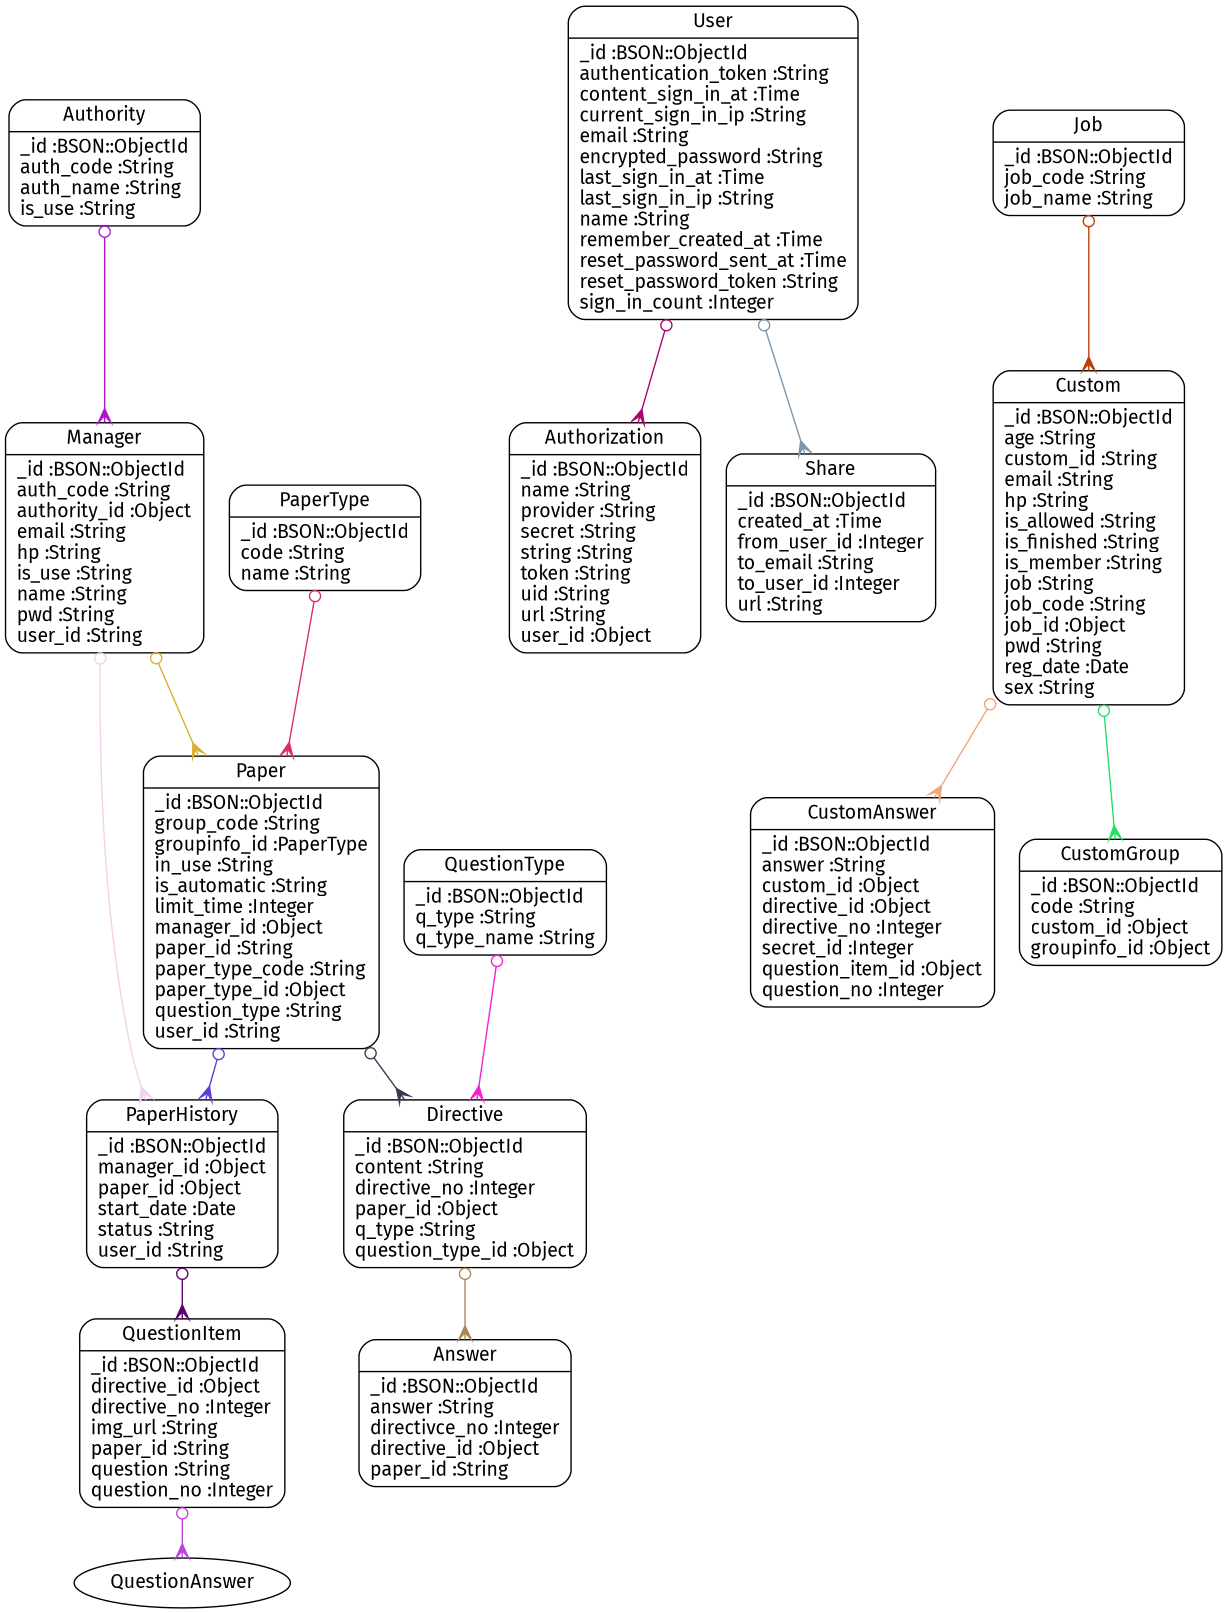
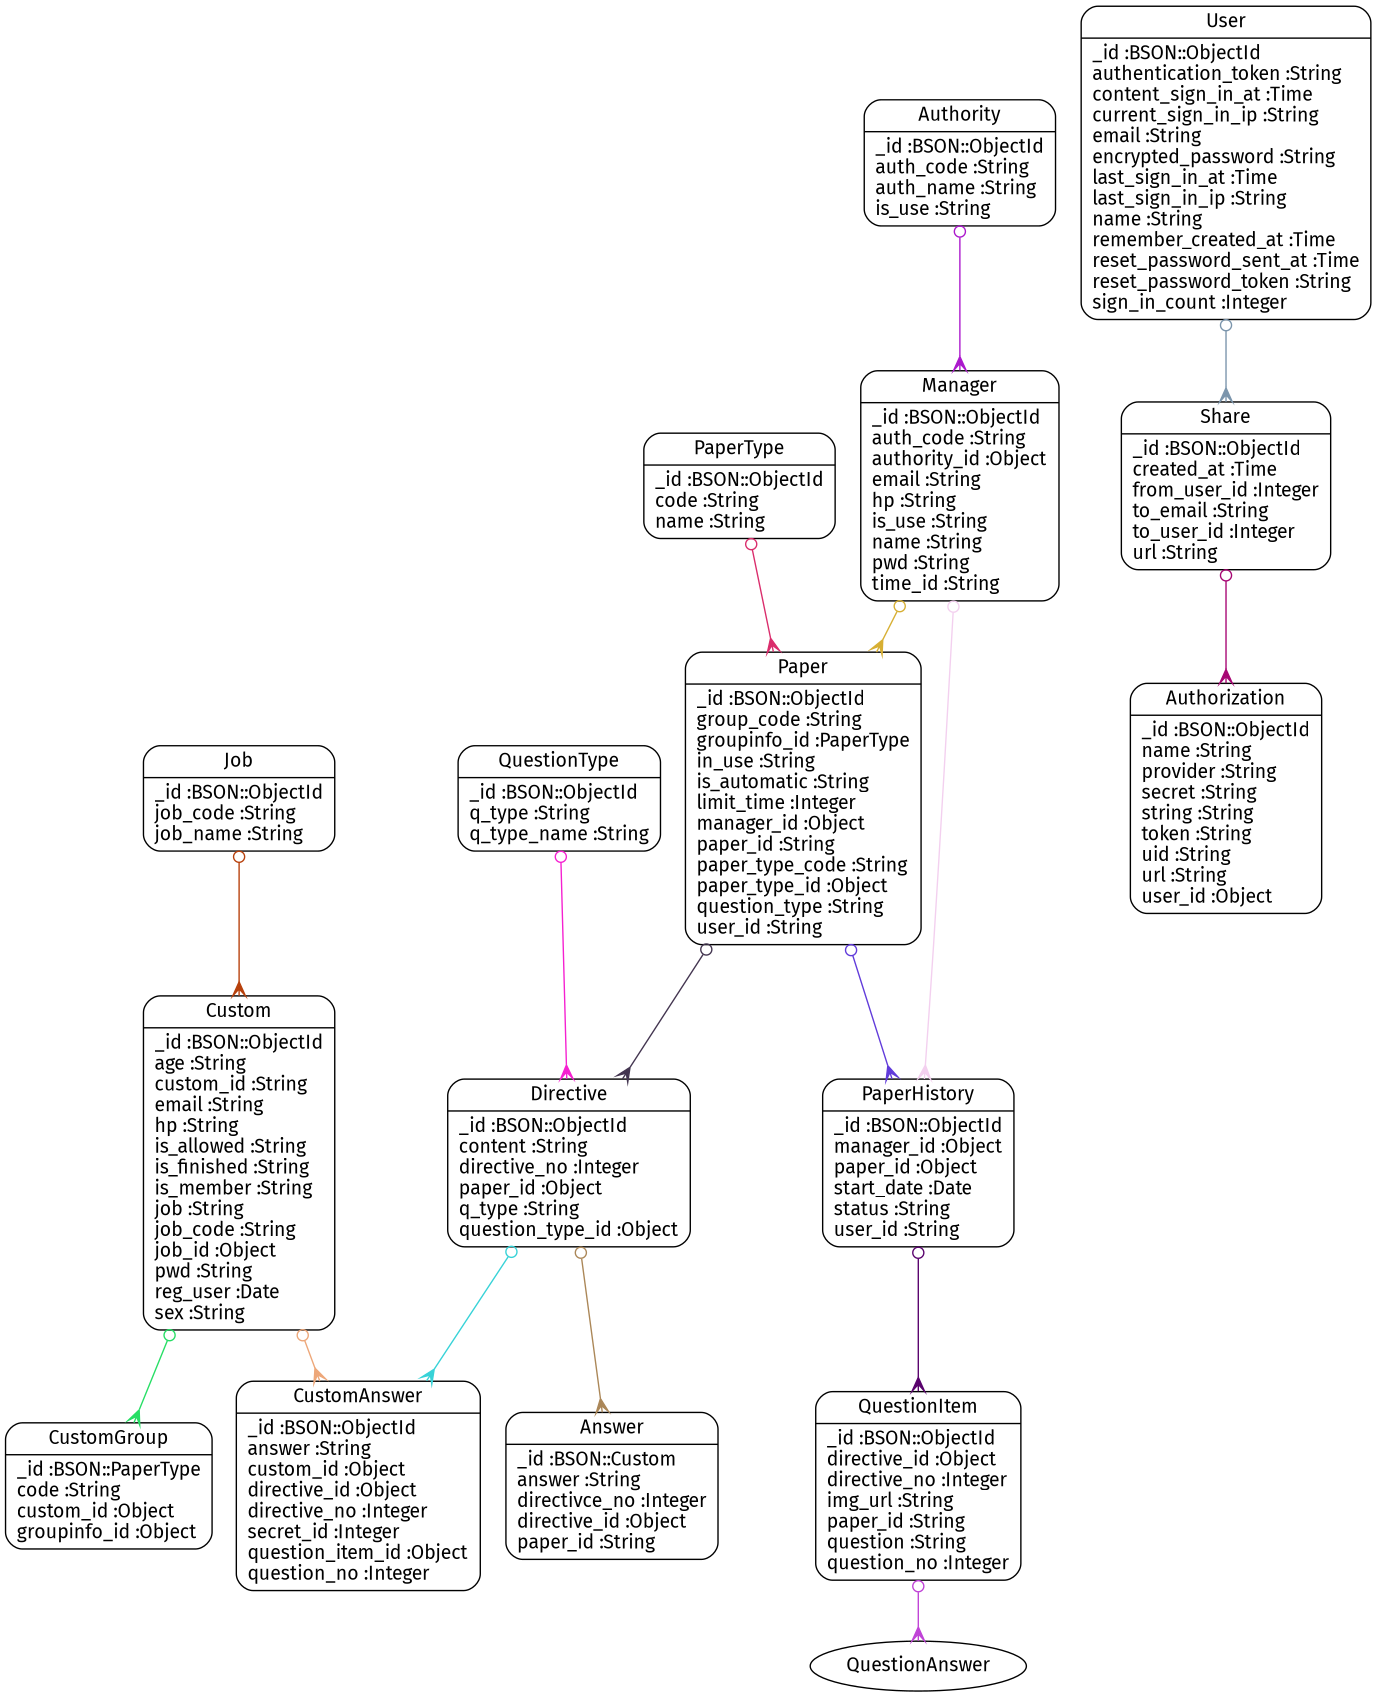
edge "User" -- "Authorization": now "Share" -- "Authorization"
node "Manager": text "user_id :String" -> "time_id :String"
node "Custom": text "reg_date :Date" -> "reg_user :Date"
node "CustomGroup": text "_id :BSON::ObjectId" -> "_id :BSON::PaperType"
edge "Directive" -- "CustomAnswer": added
node "Answer": text "_id :BSON::ObjectId" -> "_id :BSON::Custom"
